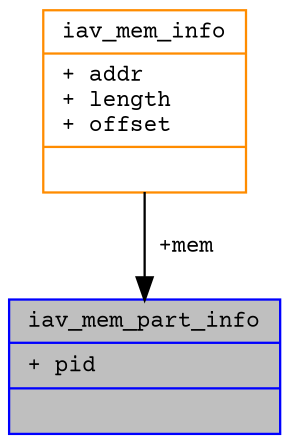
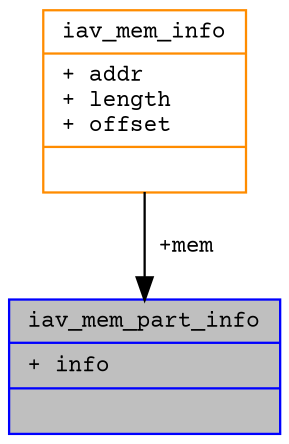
node "iav_mem_part_info": text "+ pid" -> "+ info"
